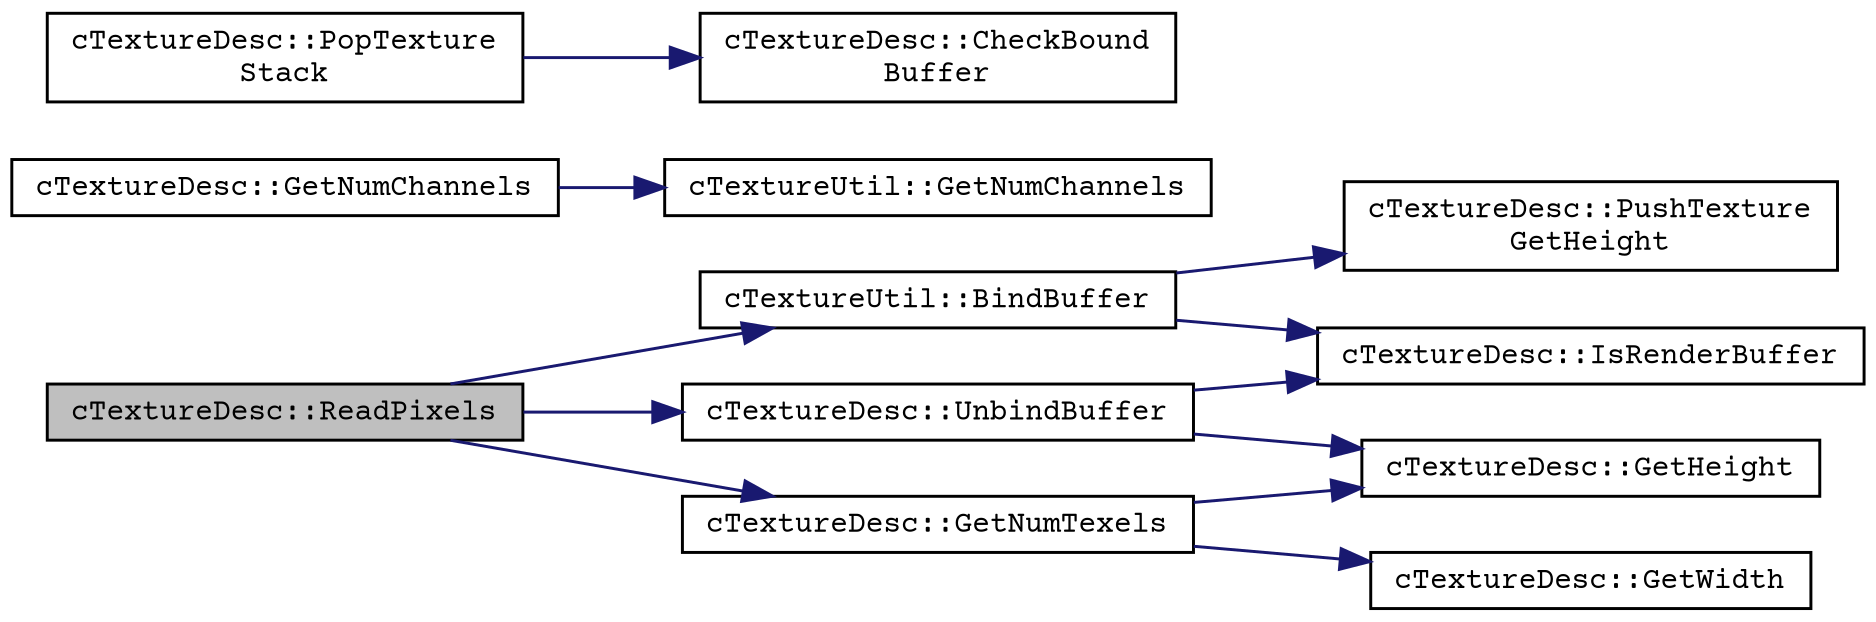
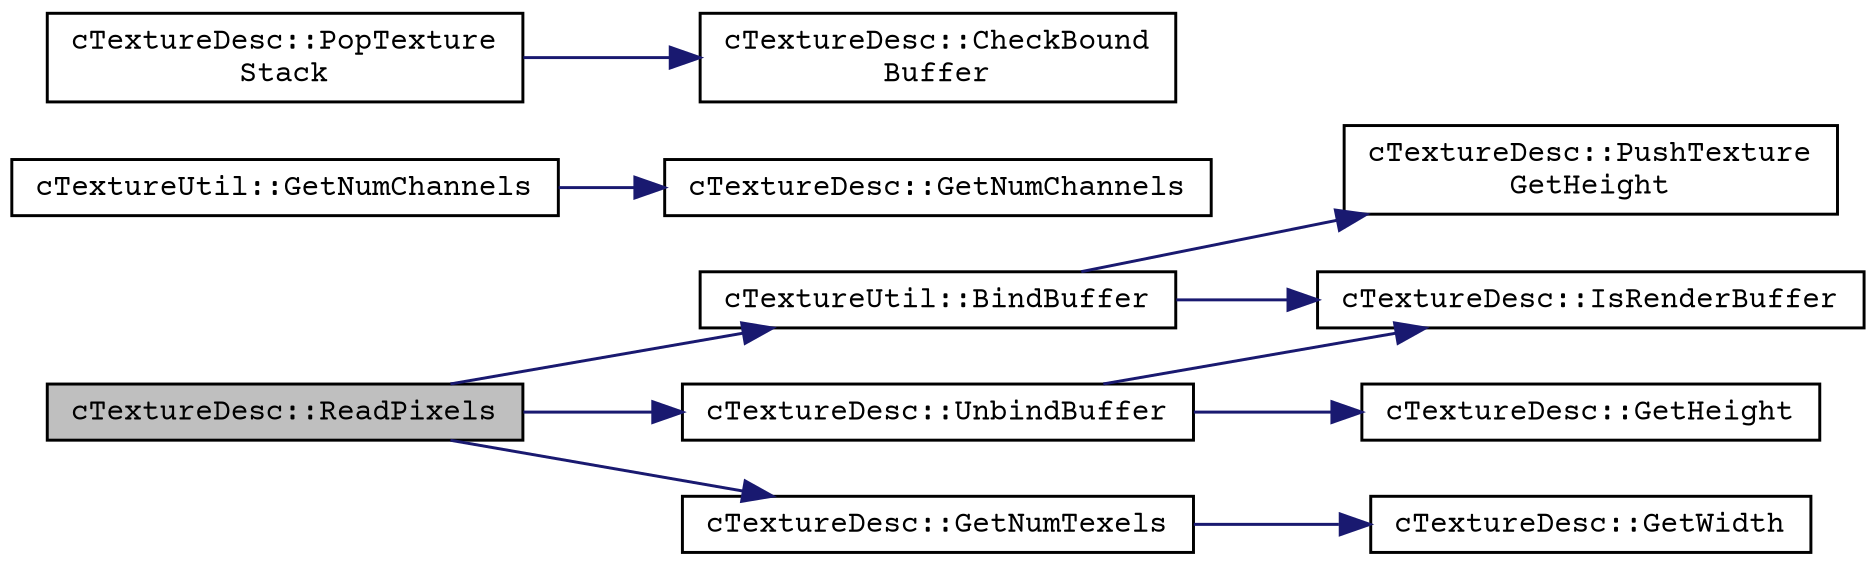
edge "cTextureDesc::GetNumChannels" -> "cTextureUtil::GetNumChannels": reversed
edge "cTextureDesc::GetNumTexels" -> "cTextureDesc::GetHeight": removed
